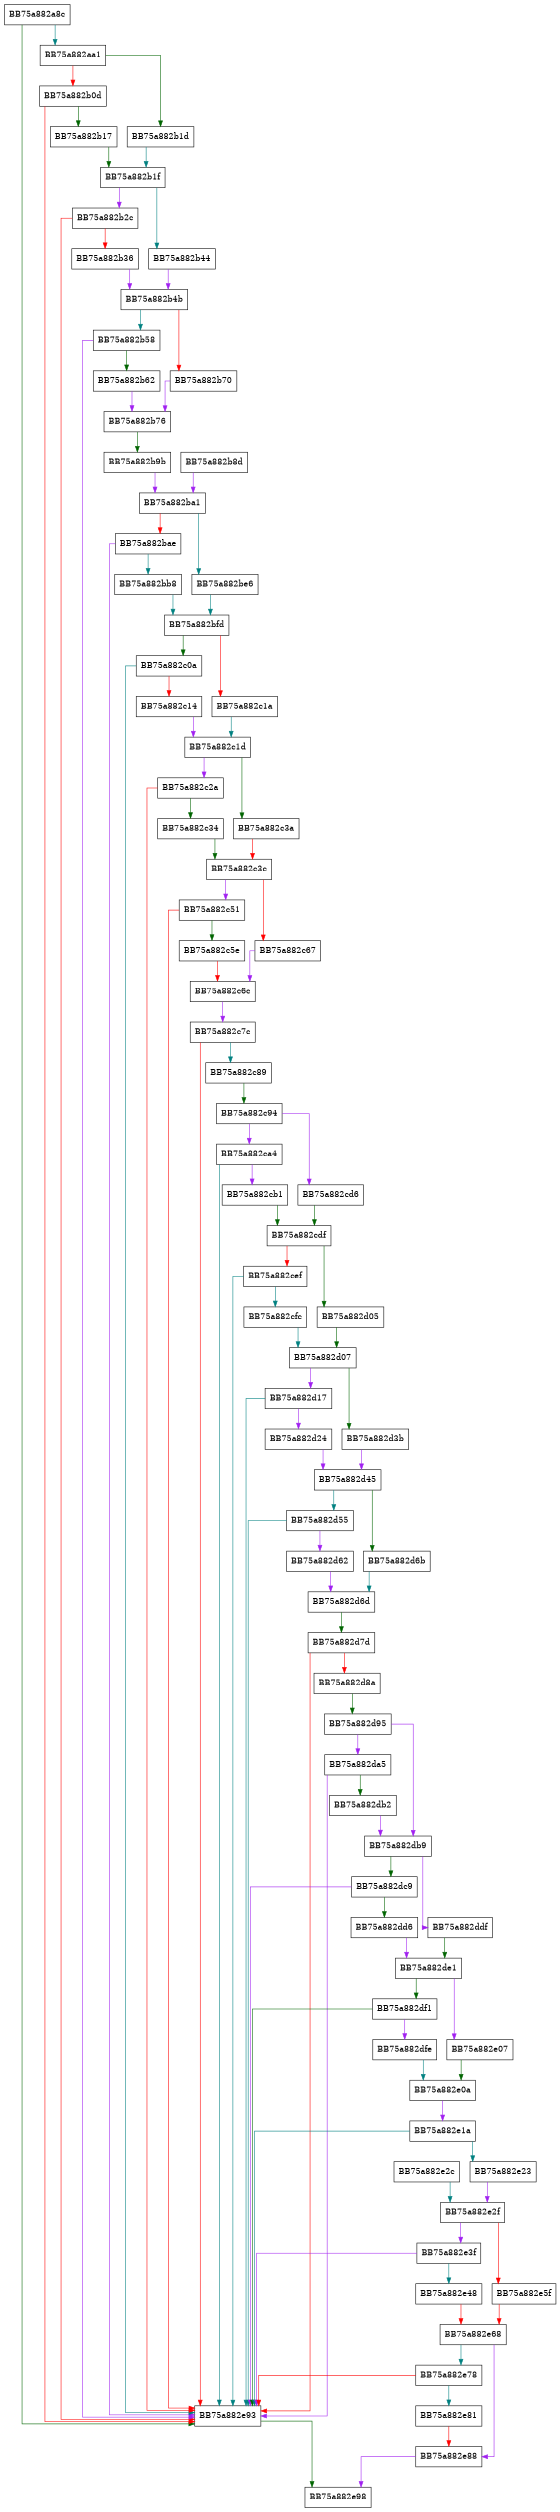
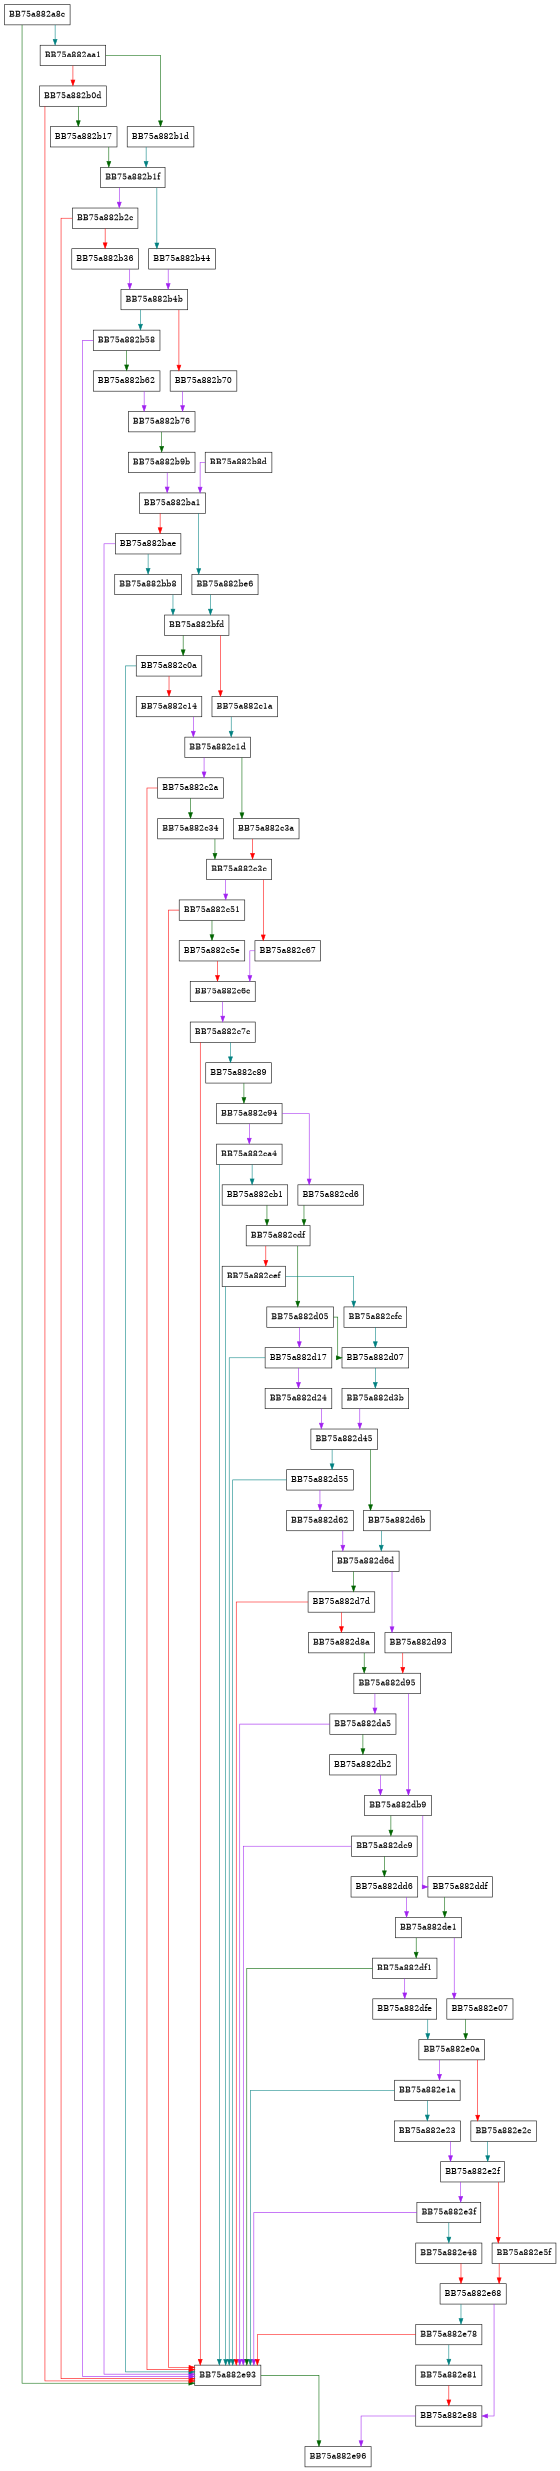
edge "BB75a882ca4" -> "BB75a882cb1": color purple -> teal
edge "BB75a882d07" -> "BB75a882d17": now "BB75a882d05" -> "BB75a882d17"
edge "BB75a882d07" -> "BB75a882d3b": color darkgreen -> teal
node "BB75a882d93": added
edge "BB75a882e0a" -> "BB75a882e2c": added
node "BB75a882e98": label "BB75a882e98" -> "BB75a882e96"
